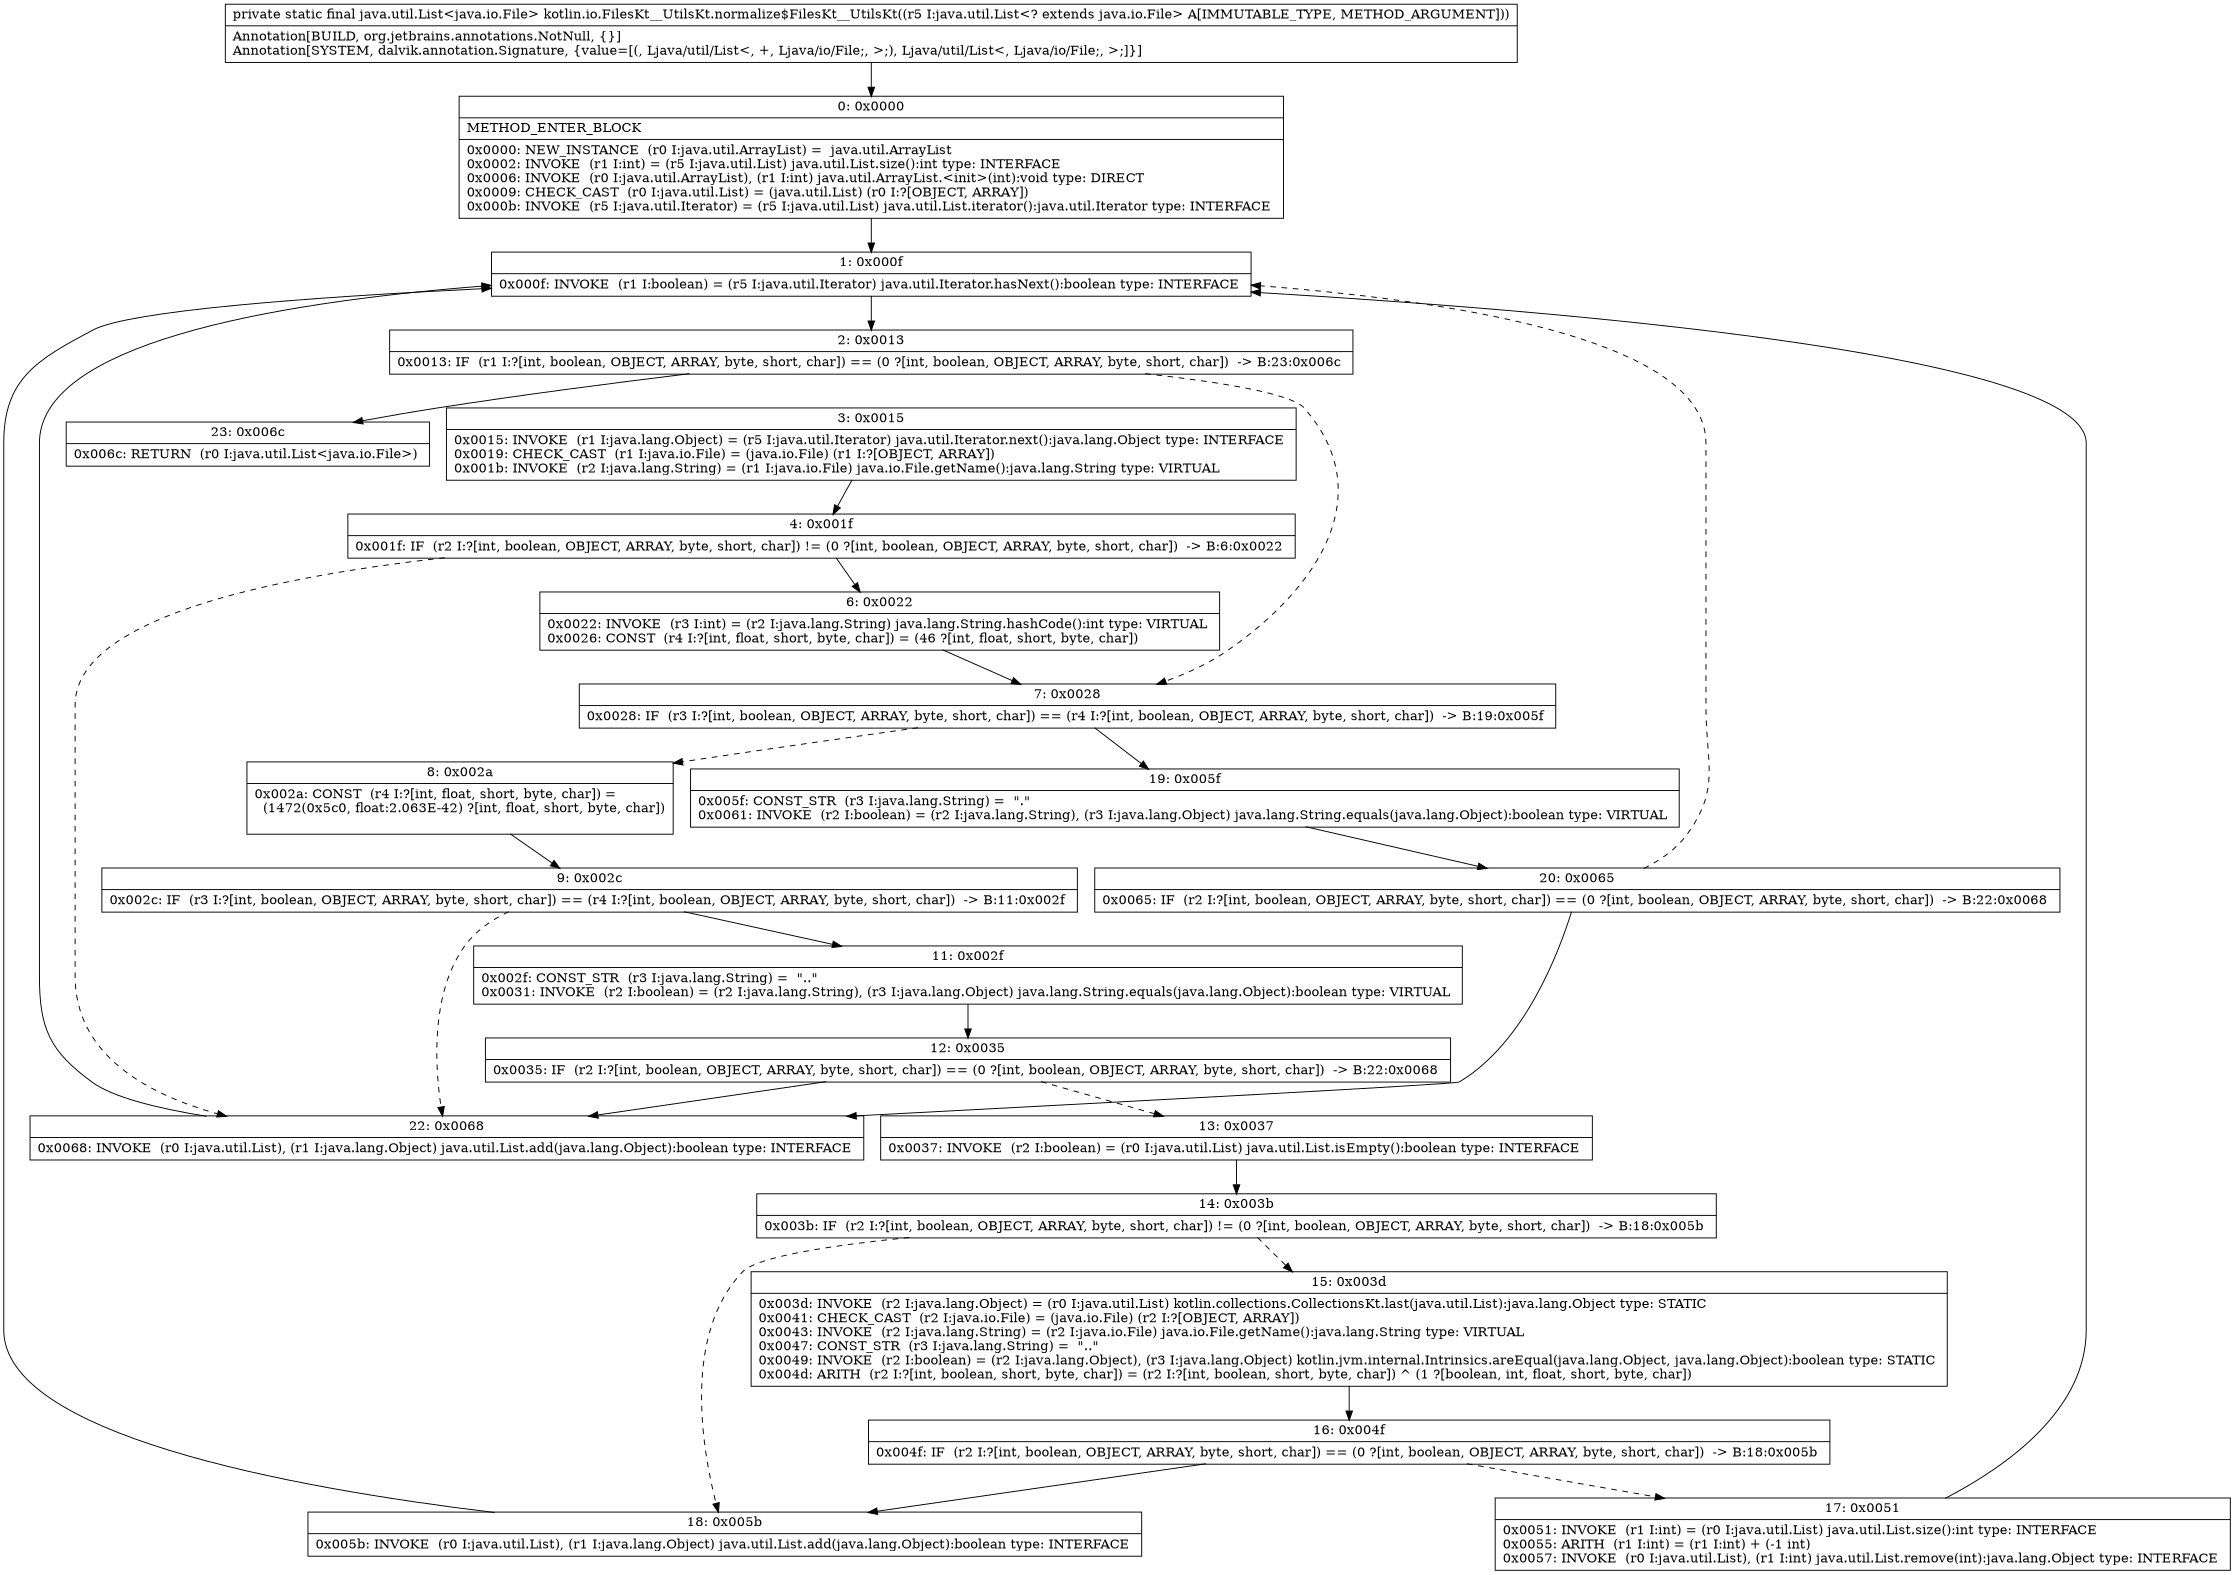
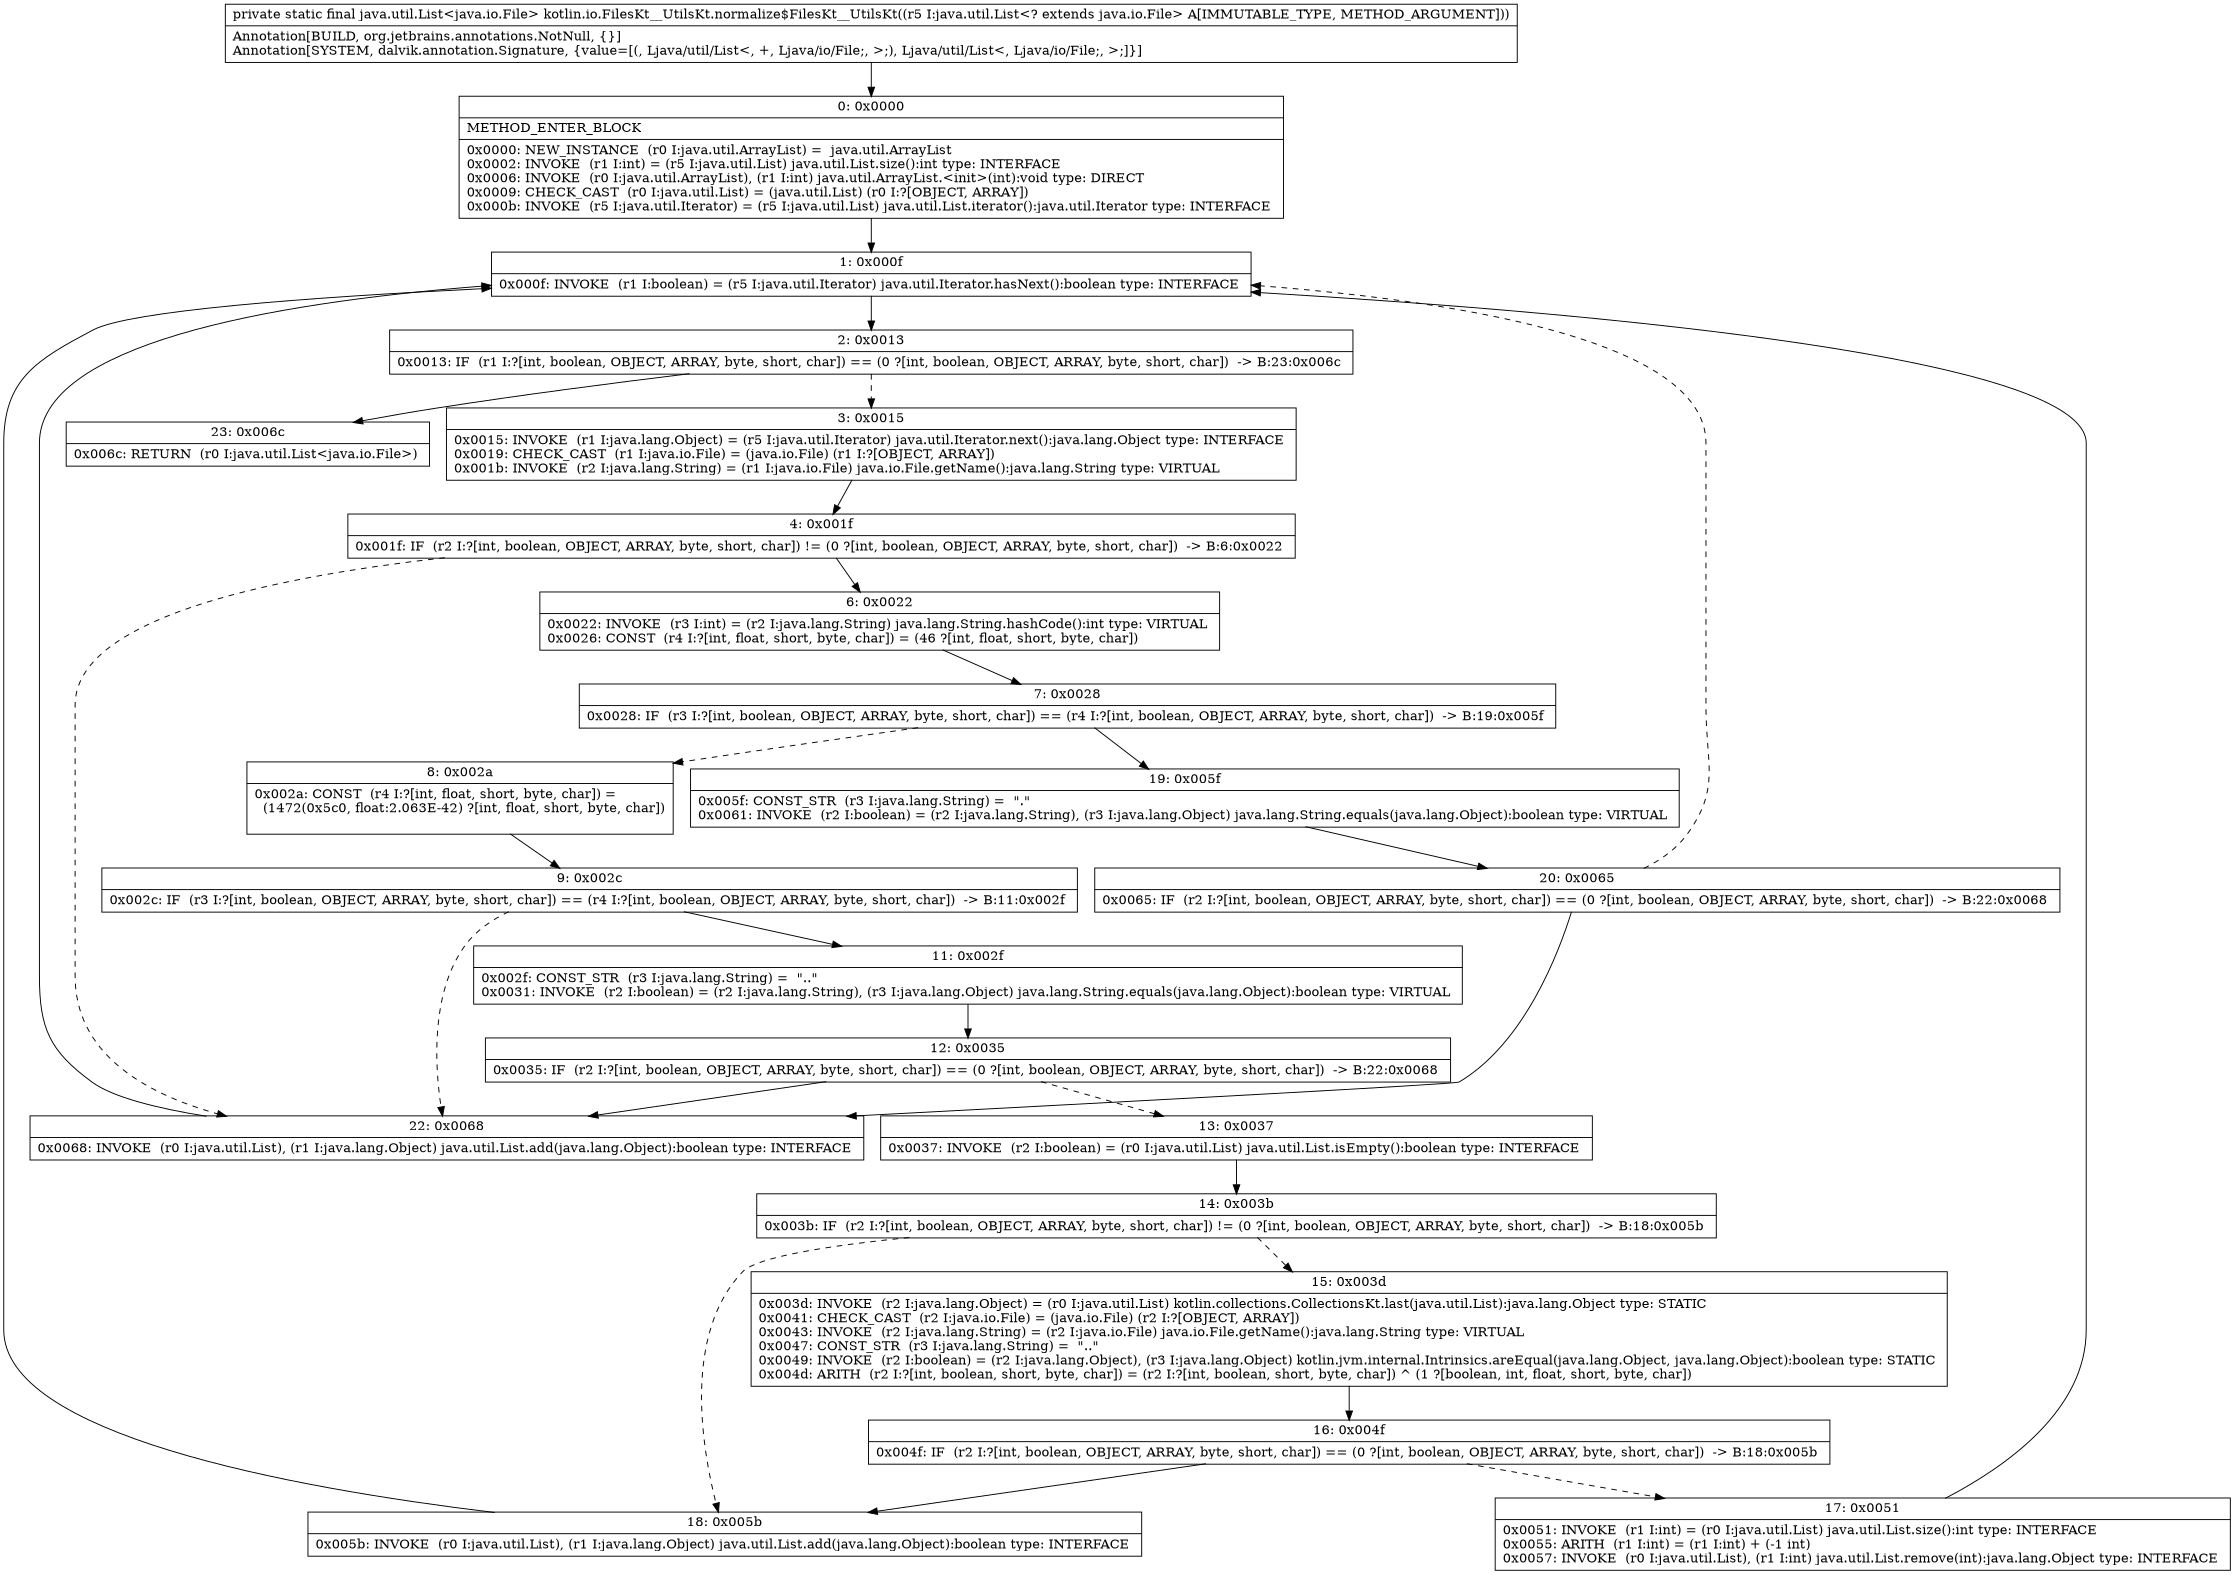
edge "2: 0x0013" -> "7: 0x0028": now "2: 0x0013" -> "3: 0x0015"
